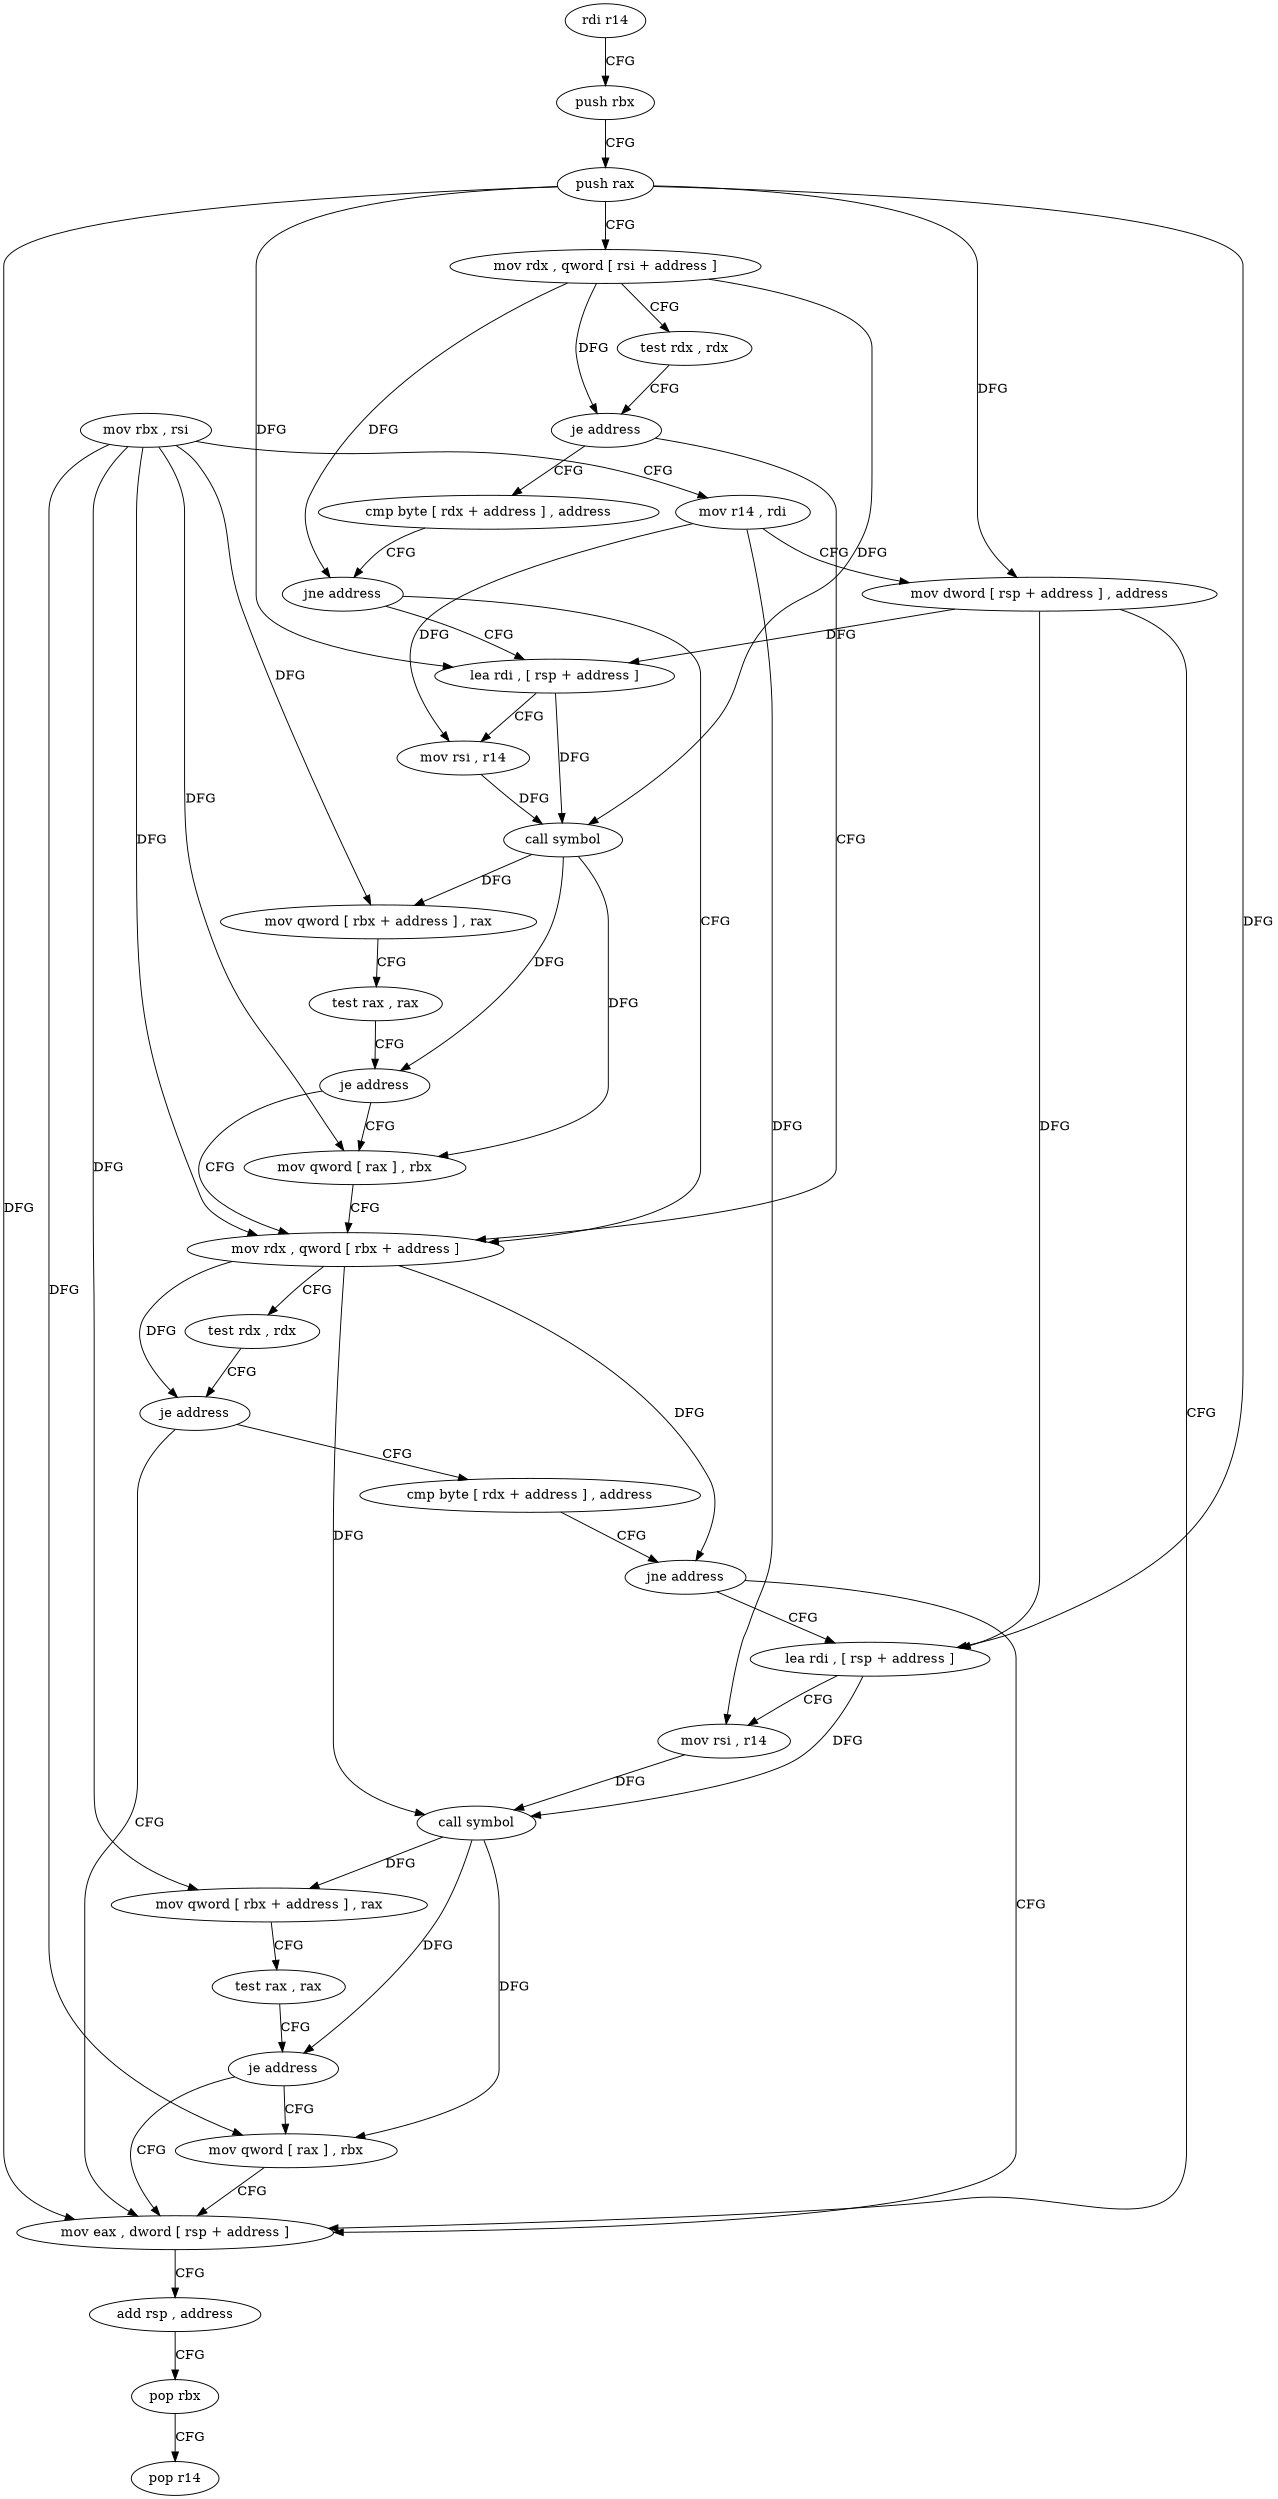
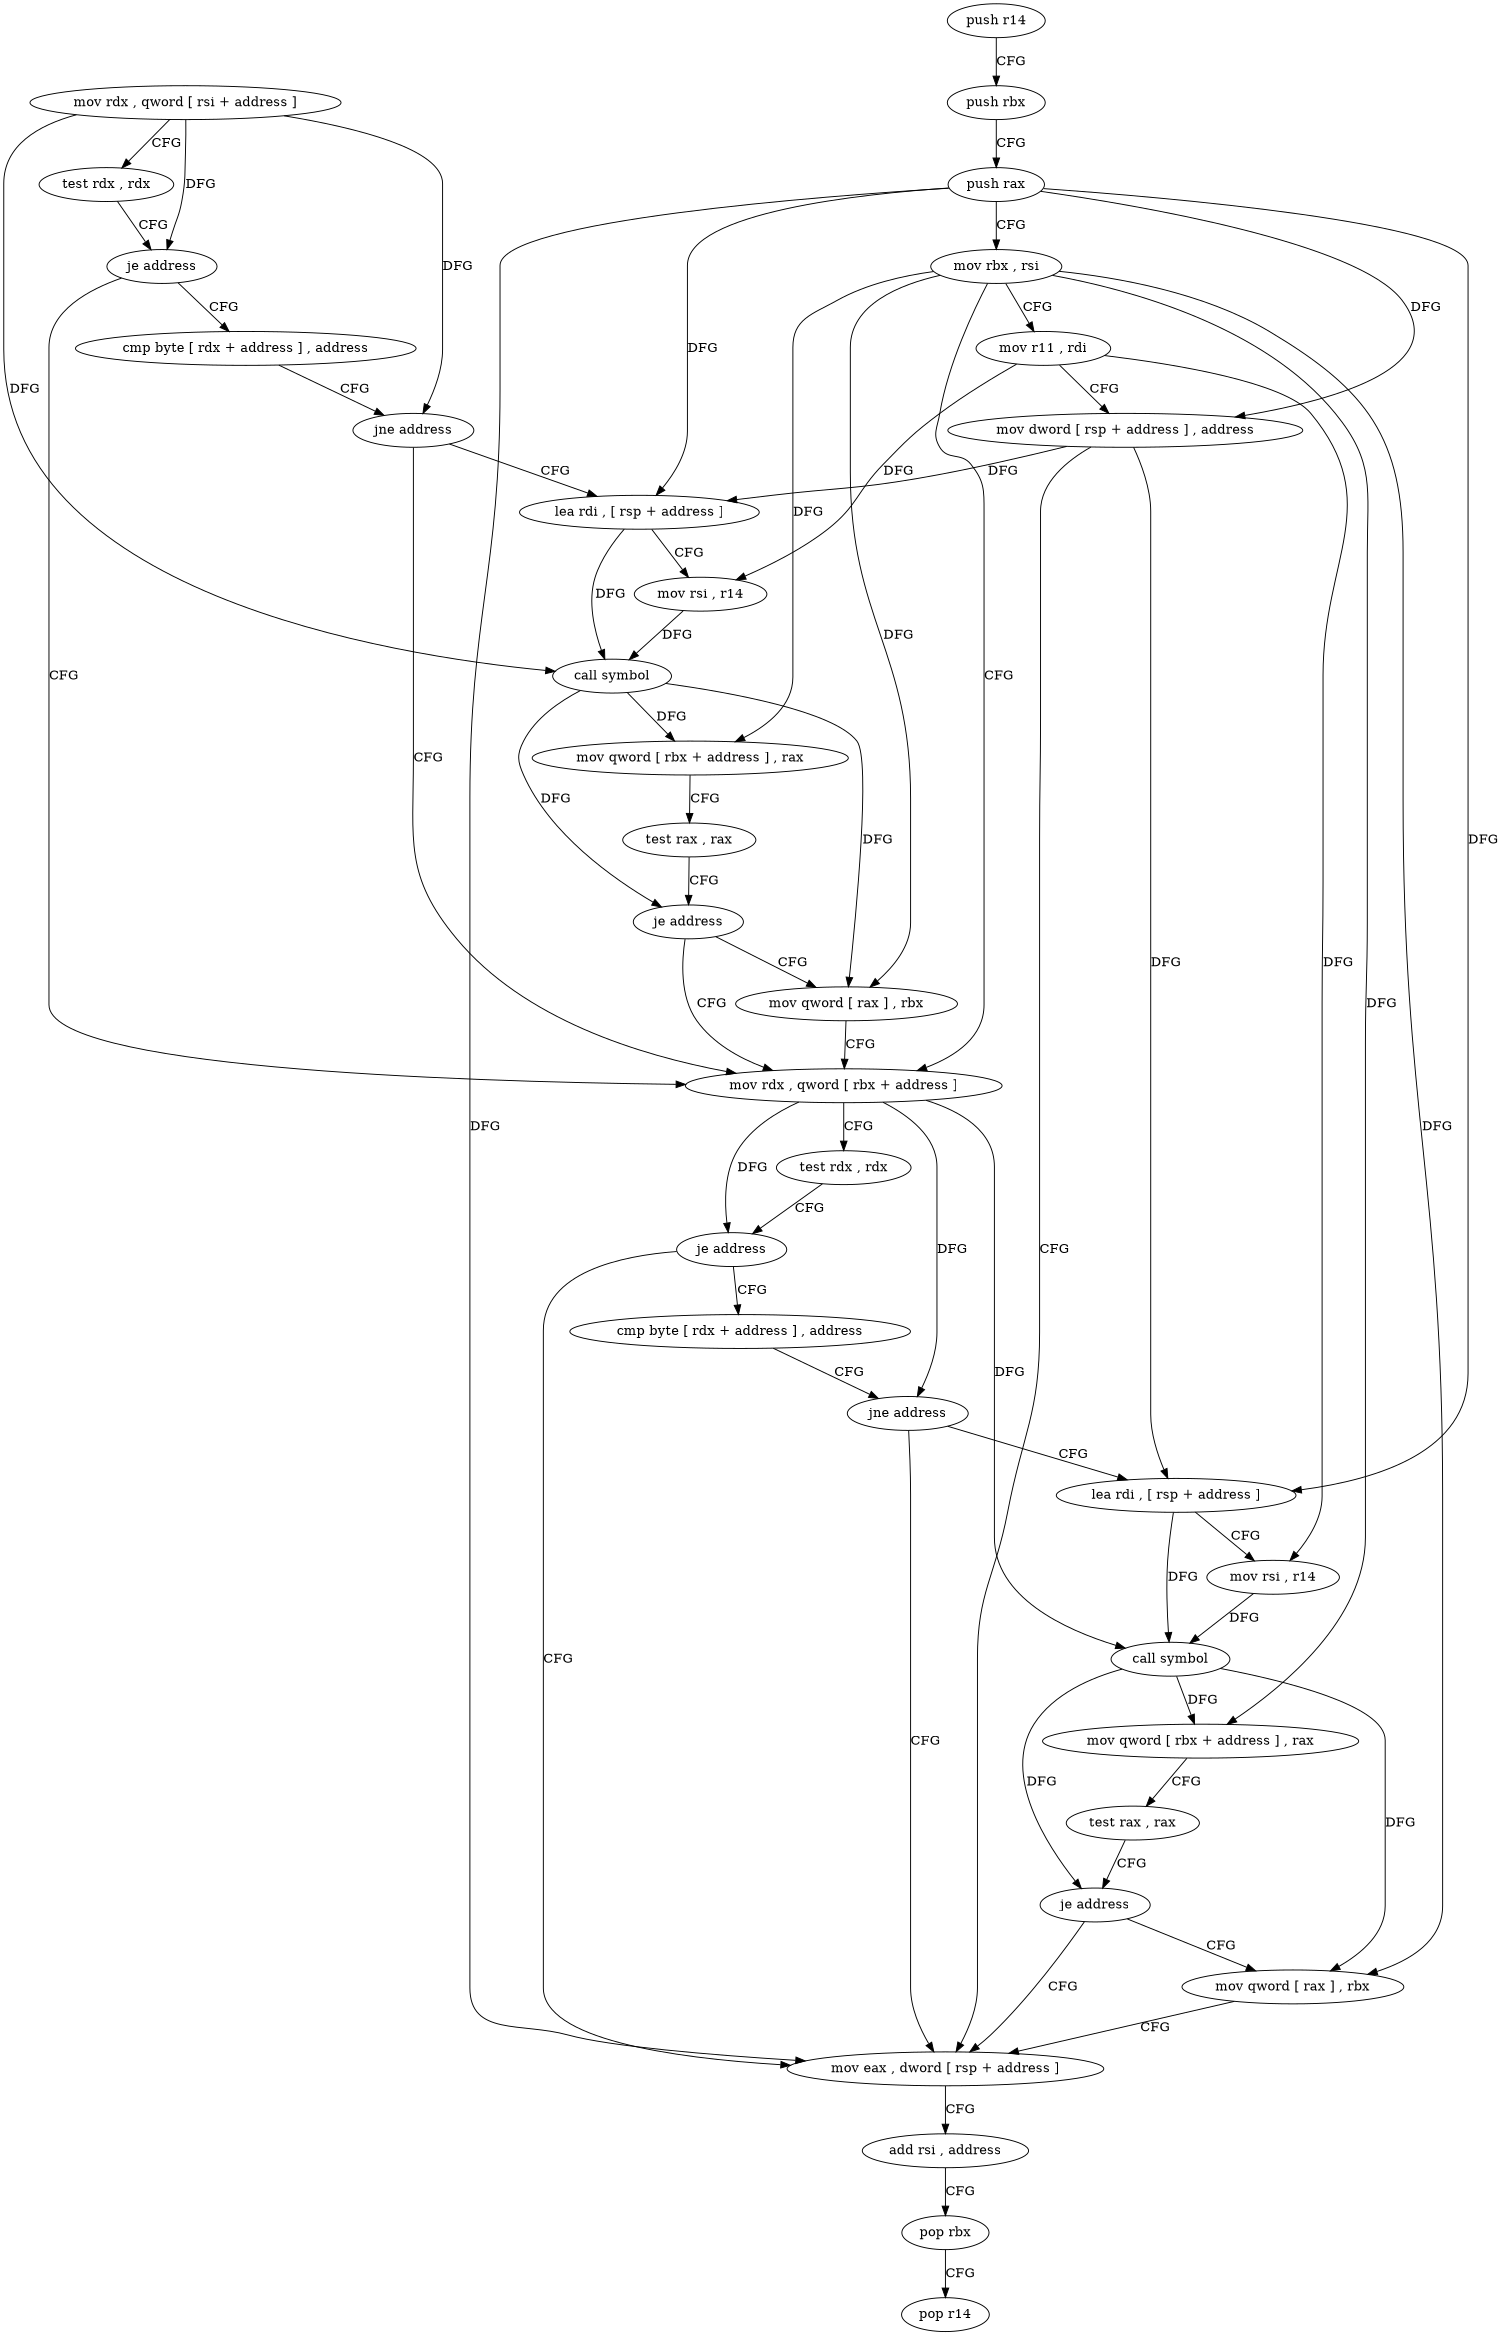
node "rdi r14": label "rdi r14" -> "push r14"
edge "push rax" -> "mov rdx , qword [ rsi + address ]": now "push rax" -> "mov rbx , rsi"
node "mov r14 , rdi": label "mov r14 , rdi" -> "mov r11 , rdi"
edge "mov rbx , rsi" -> "mov rdx , qword [ rbx + address ]": label "DFG" -> "CFG"
node "add rsp , address": label "add rsp , address" -> "add rsi , address"
